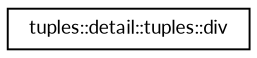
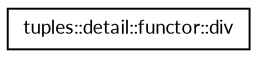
node "tuples::detail::tuples::div": label "tuples::detail::tuples::div" -> "tuples::detail::functor::div"
